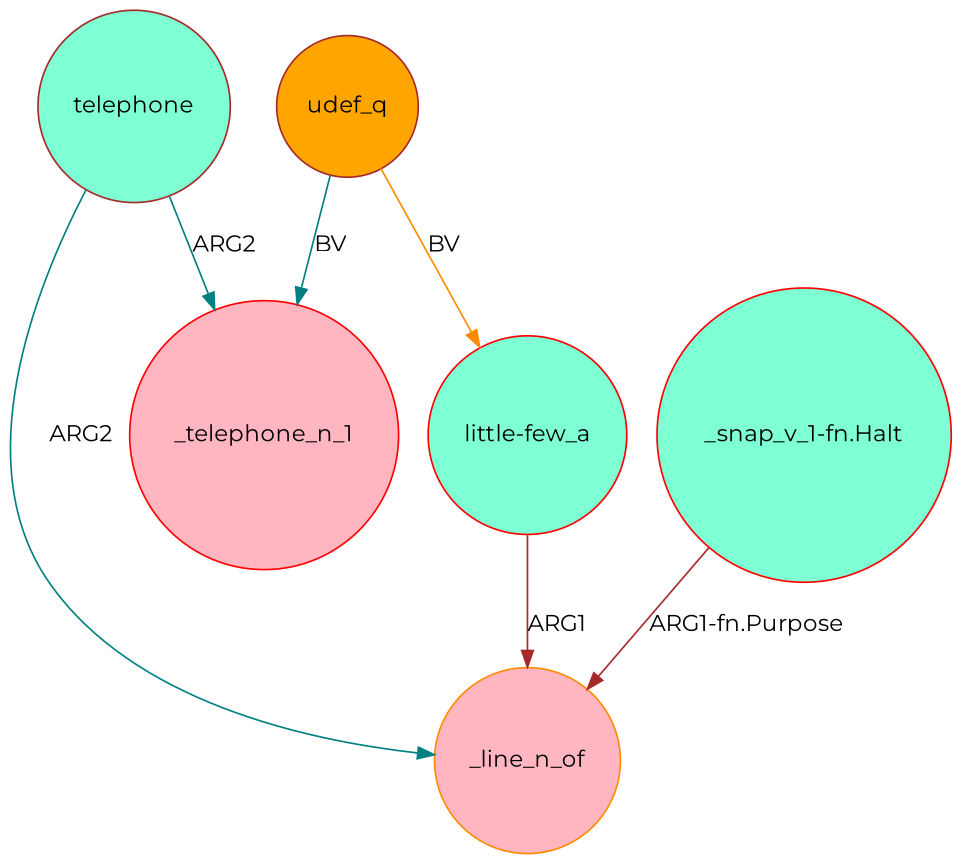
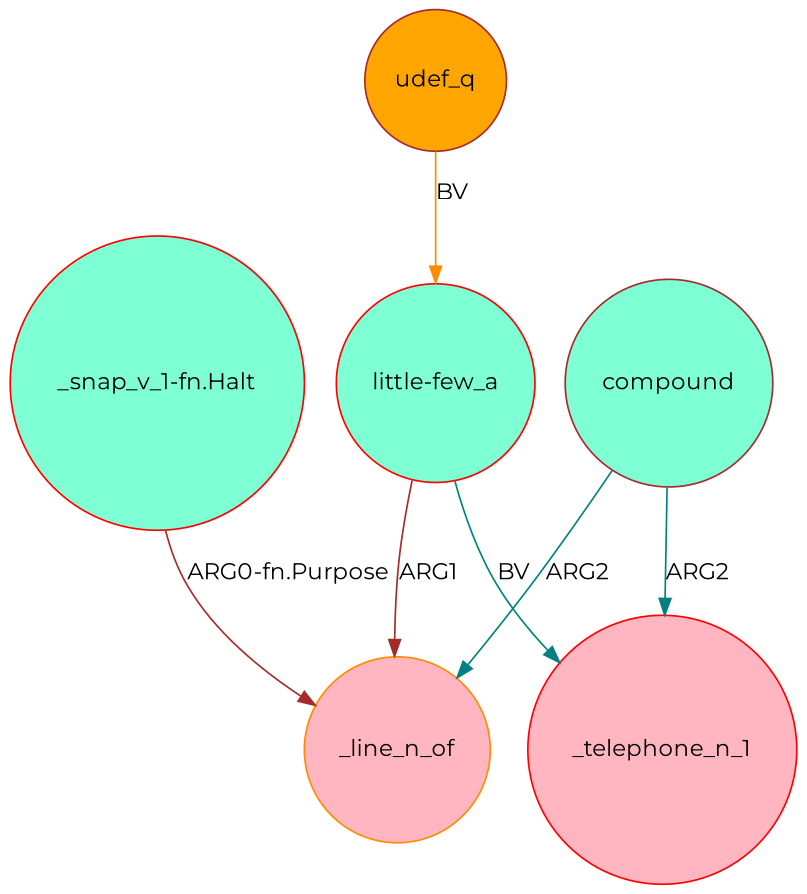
node "telephone": label "telephone" -> "compound"
edge "udef_q" -> "_telephone_n_1": now "little-few_a" -> "_telephone_n_1"
edge "_snap_v_1-fn.Halt" -> "_line_n_of": label "ARG1-fn.Purpose" -> "ARG0-fn.Purpose"
